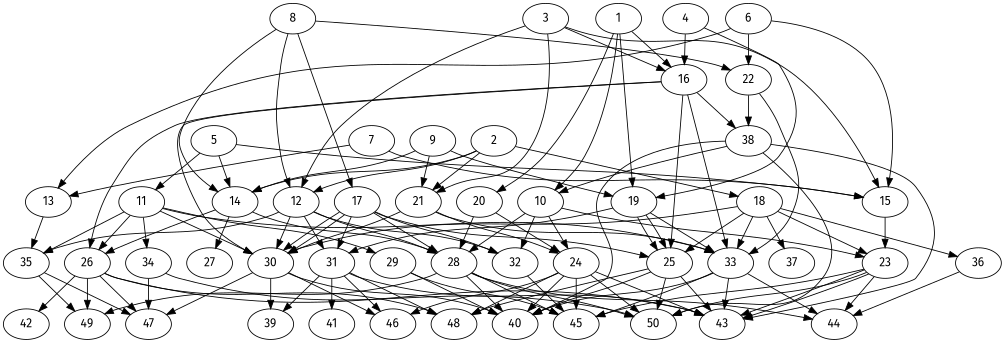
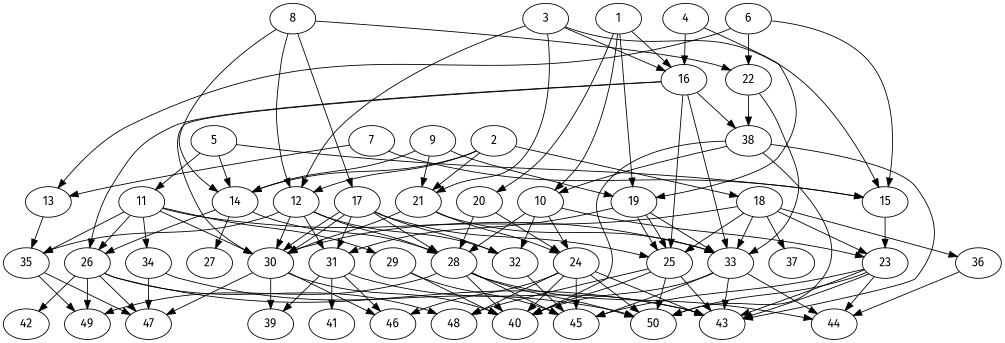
edge "31" -> "48": removed
